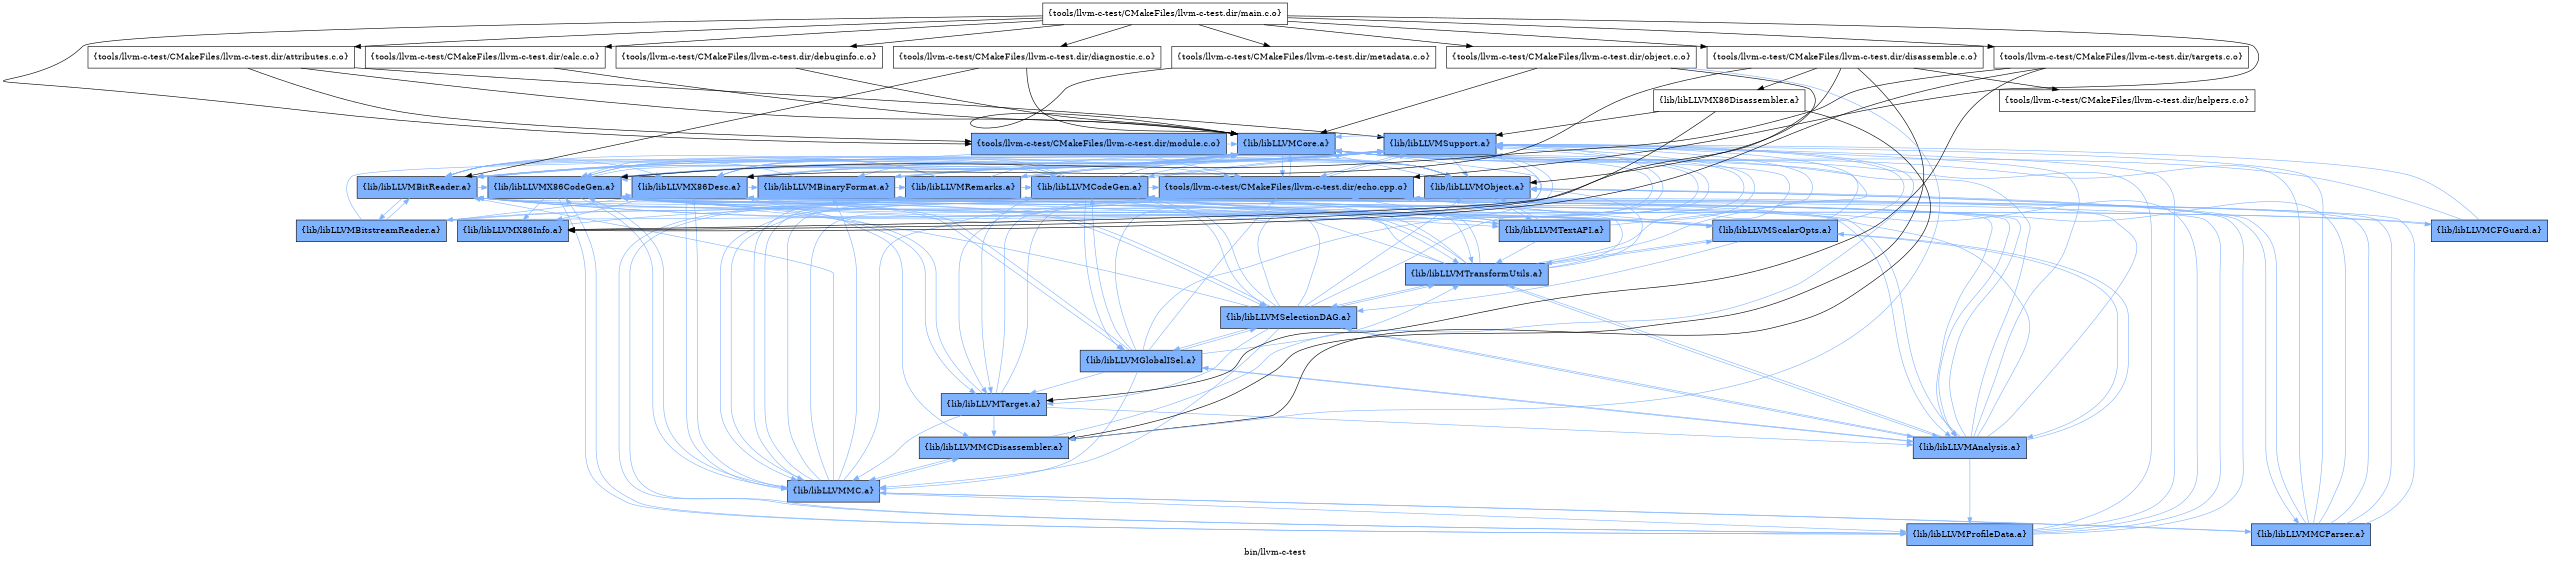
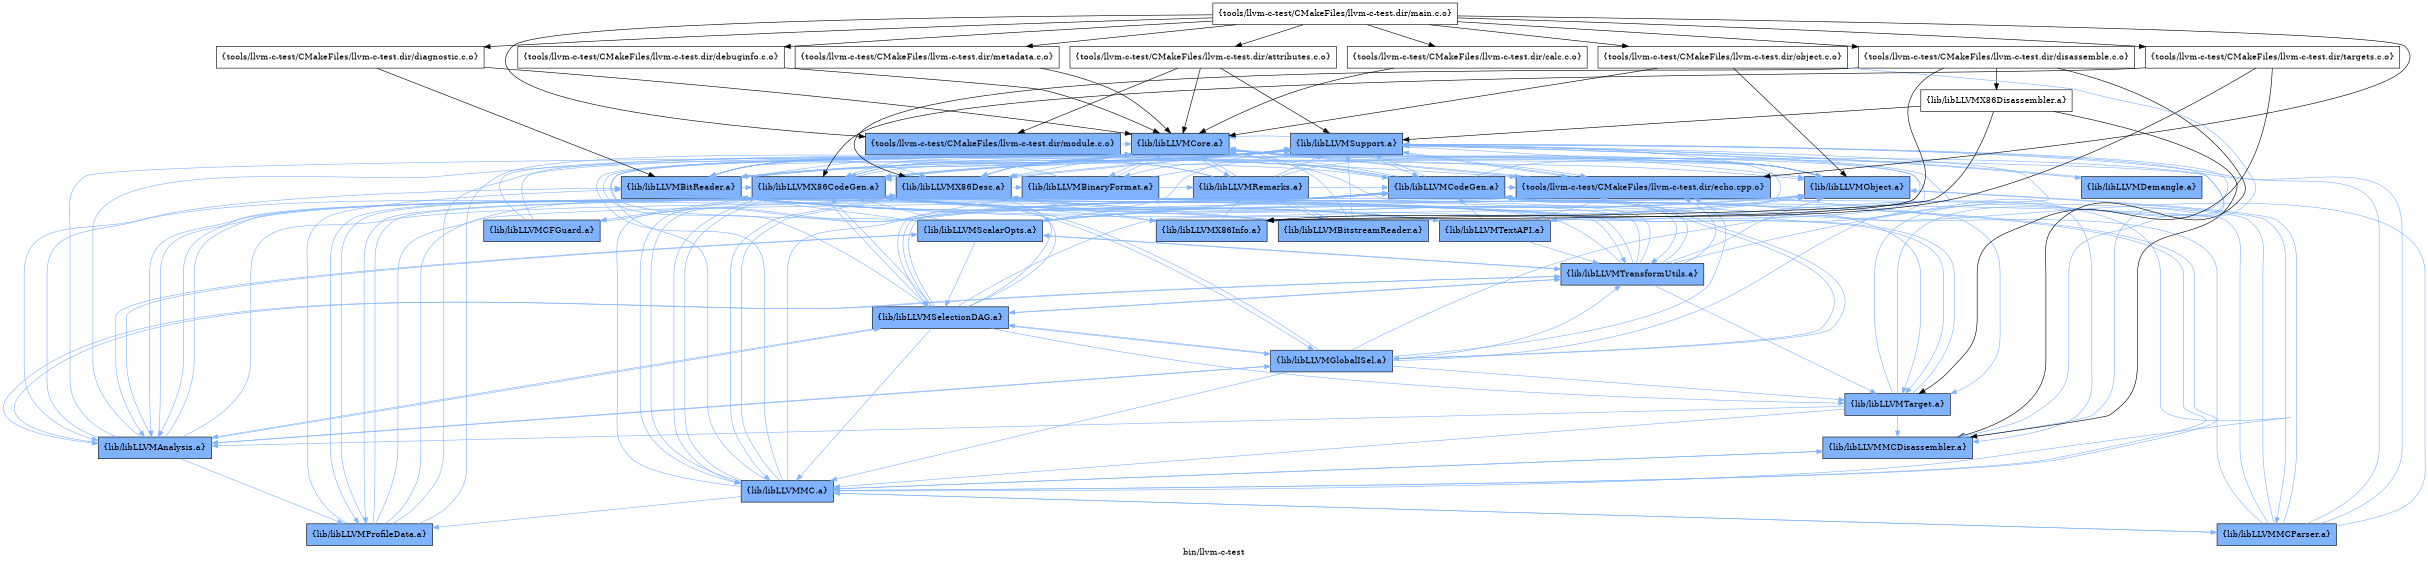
node "{tools/llvm-c-test/CMakeFiles/llvm-c-test.dir/helpers.c.o}": removed
edge "{lib/libLLVMObject.a}" -> "{lib/libLLVMCore.a}": reversed
node "{lib/libLLVMDemangle.a}": added
edge "{lib/libLLVMTransformUtils.a}" -> "{lib/libLLVMBinaryFormat.a}": now "{lib/libLLVMTransformUtils.a}" -> "{lib/libLLVMTarget.a}"
edge "{lib/libLLVMX86Desc.a}" -> "{lib/libLLVMTextAPI.a}": reversed
